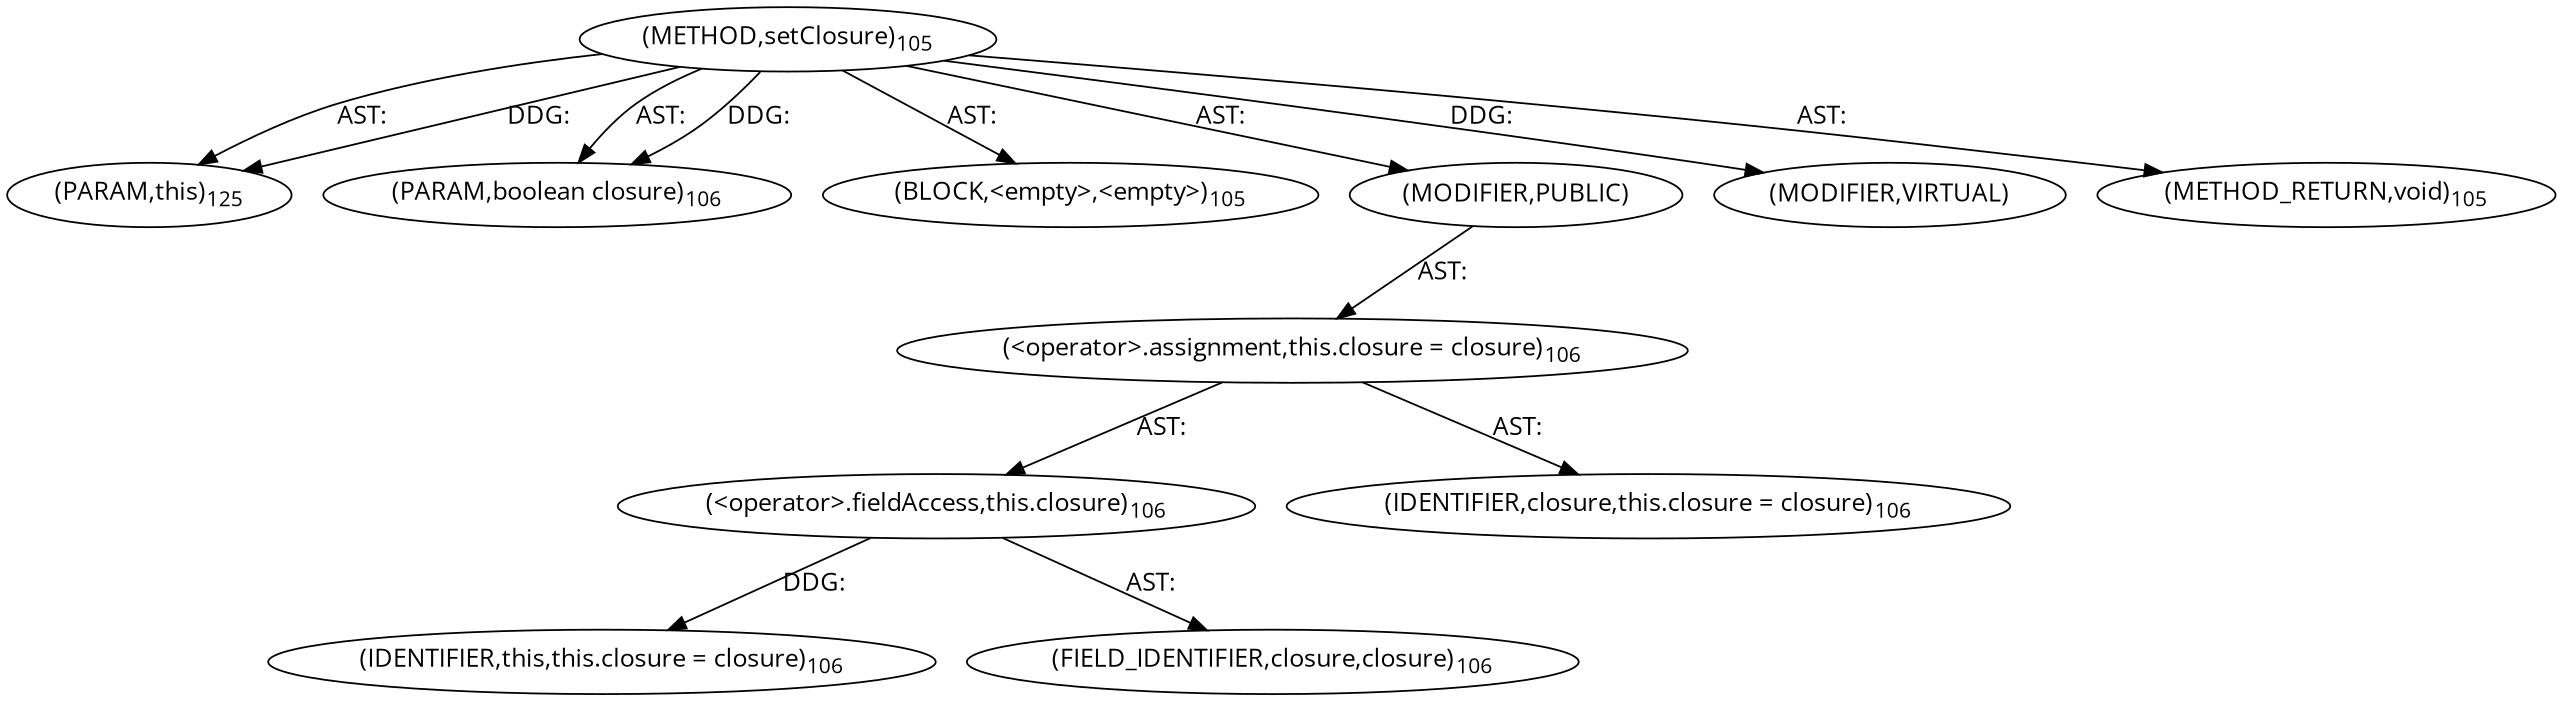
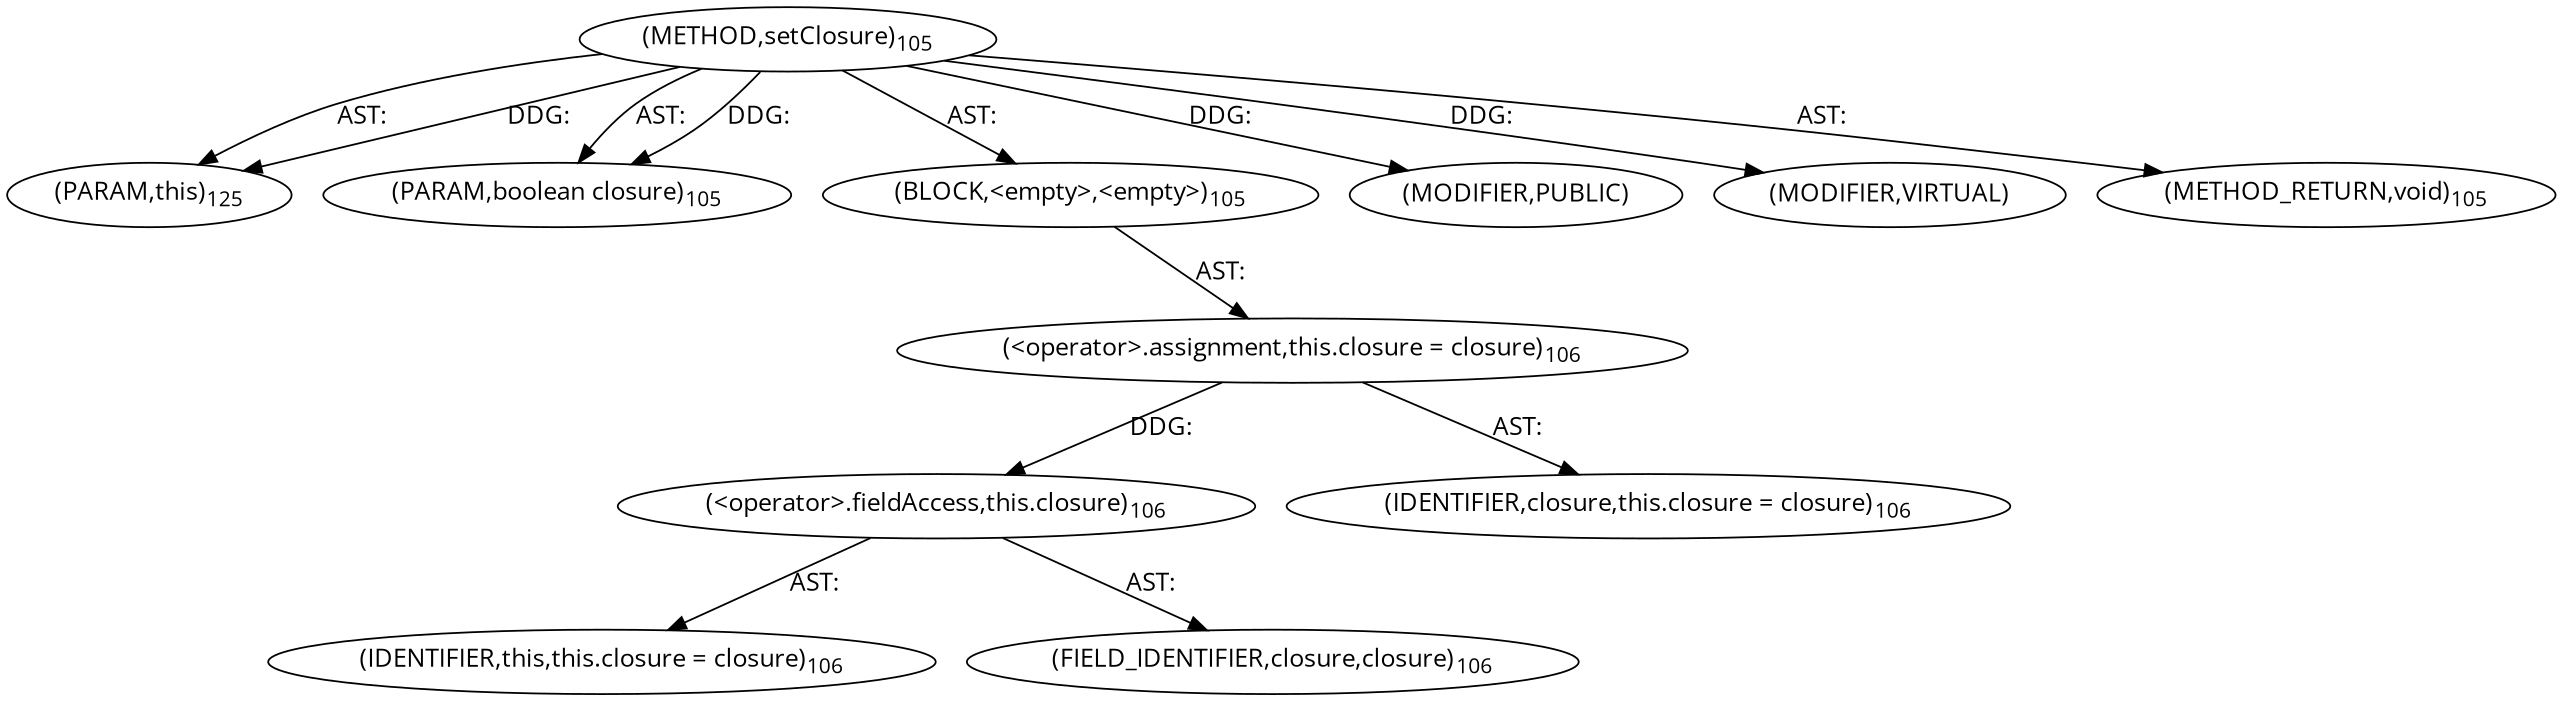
edge "(METHOD,setClosure)" -> "(MODIFIER,PUBLIC)": label "AST: " -> "DDG: "
node "(PARAM,boolean closure)": text "106" -> "105"
edge "(MODIFIER,PUBLIC)" -> "(<operator>.assignment,this.closure = closure)": now "(BLOCK,<empty>,<empty>)" -> "(<operator>.assignment,this.closure = closure)"
edge "(<operator>.assignment,this.closure = closure)" -> "(<operator>.fieldAccess,this.closure)": label "AST: " -> "DDG: "
edge "(<operator>.fieldAccess,this.closure)" -> "(IDENTIFIER,this,this.closure = closure)": label "DDG: " -> "AST: "
